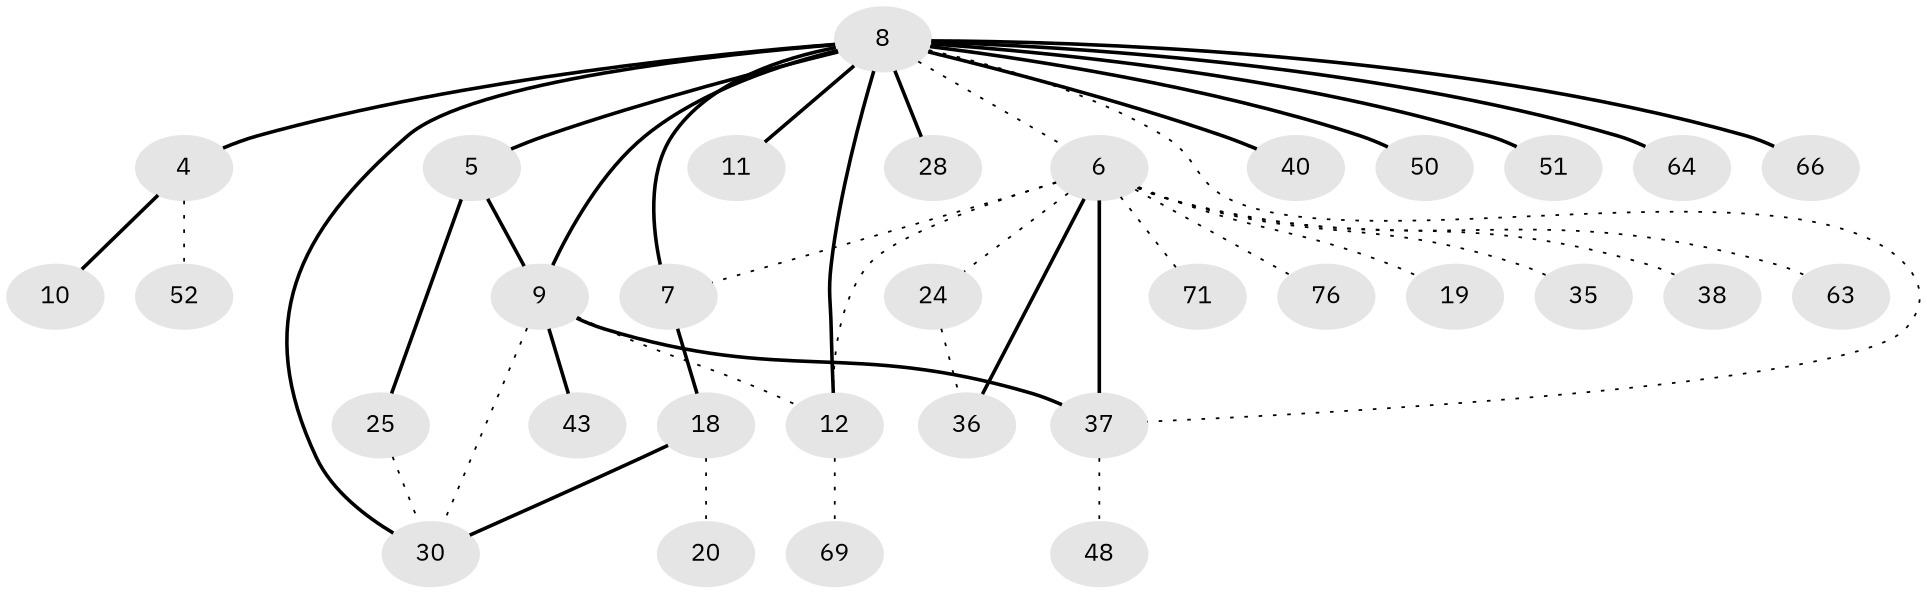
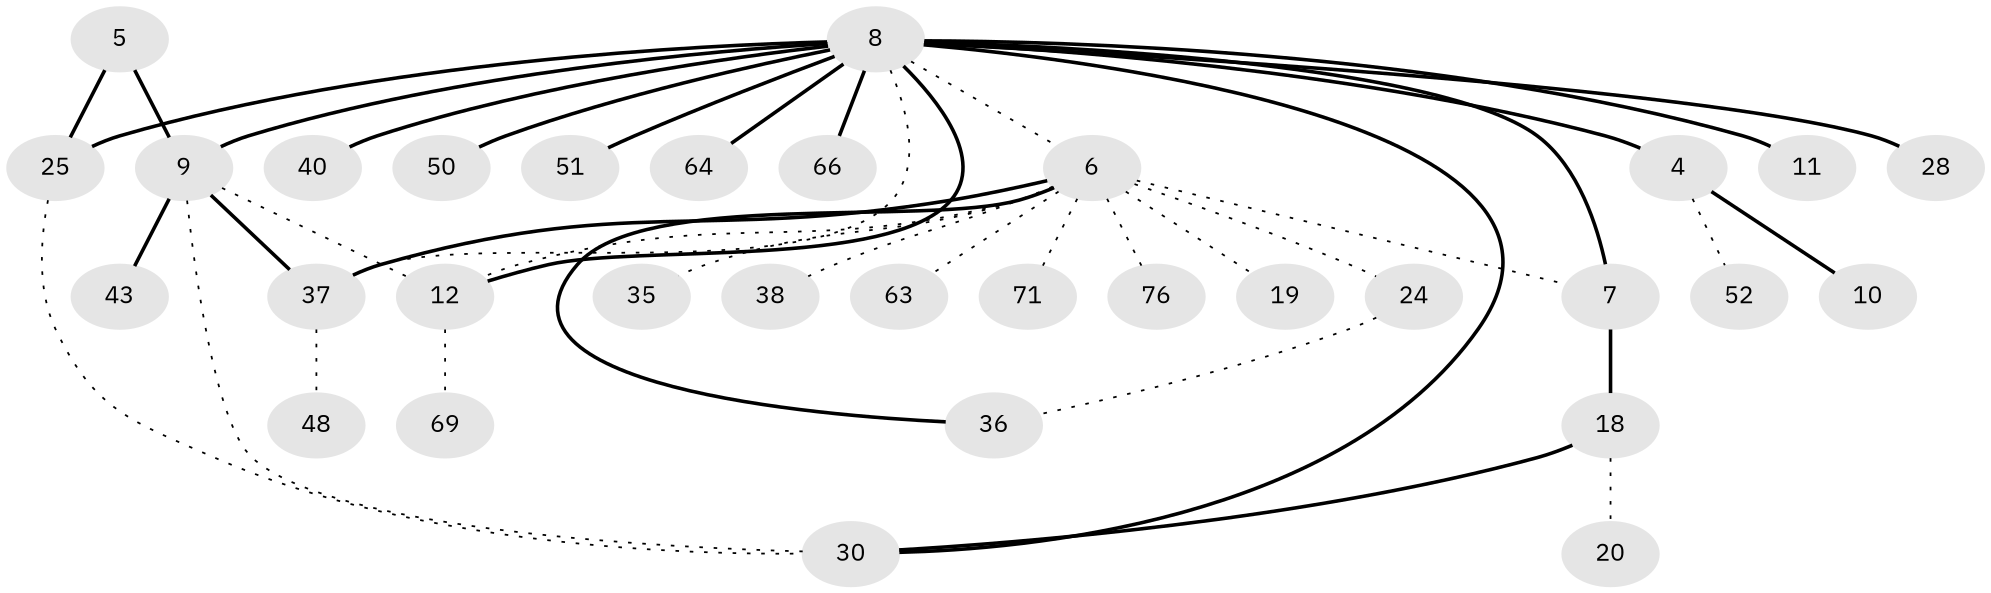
edge "8" -- "5": now "8" -- "25"
